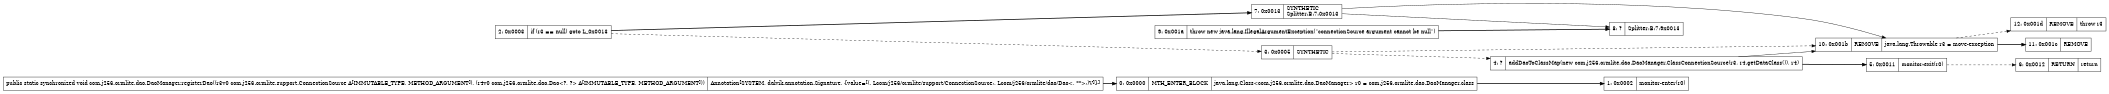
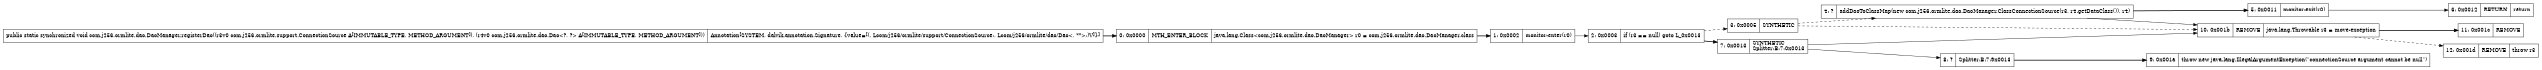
edge "9: 0x001a" -> "8: ?": reversed
edge "1: 0x0002" -> "2: 0x0003": added
edge "5: 0x0011" -> "6: 0x0012": style dashed -> solid
